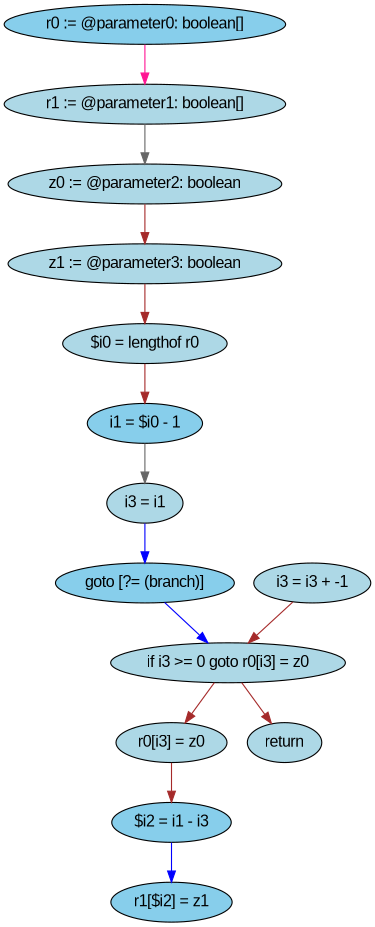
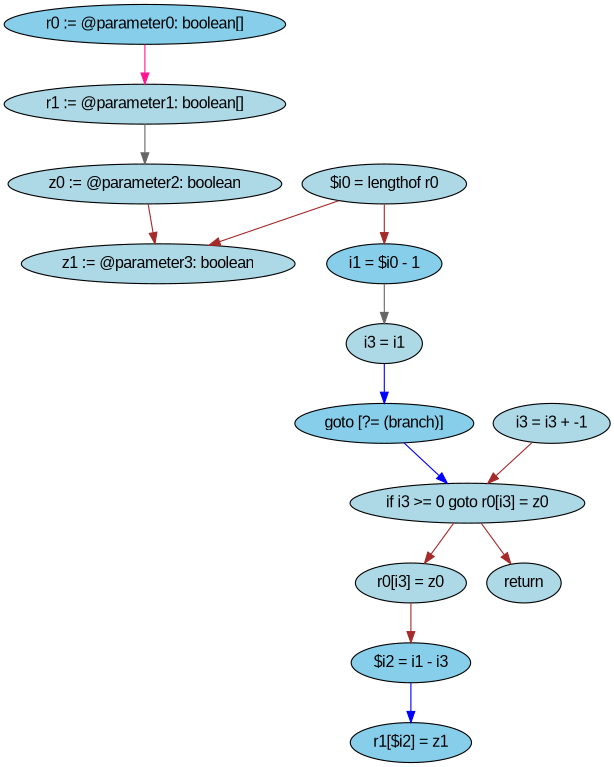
edge "z1 := @parameter3: boolean" -> "$i0 = lengthof r0": reversed
